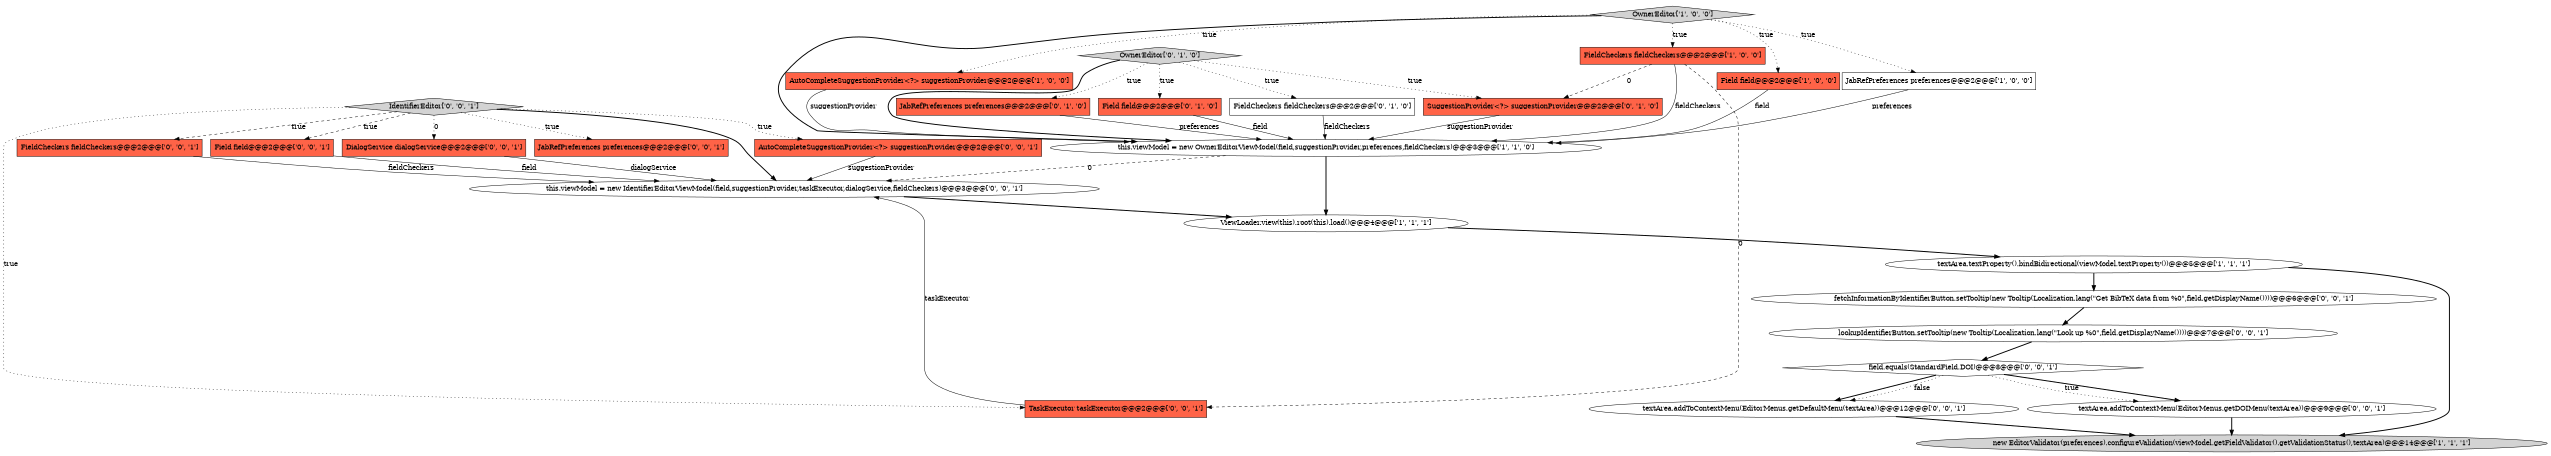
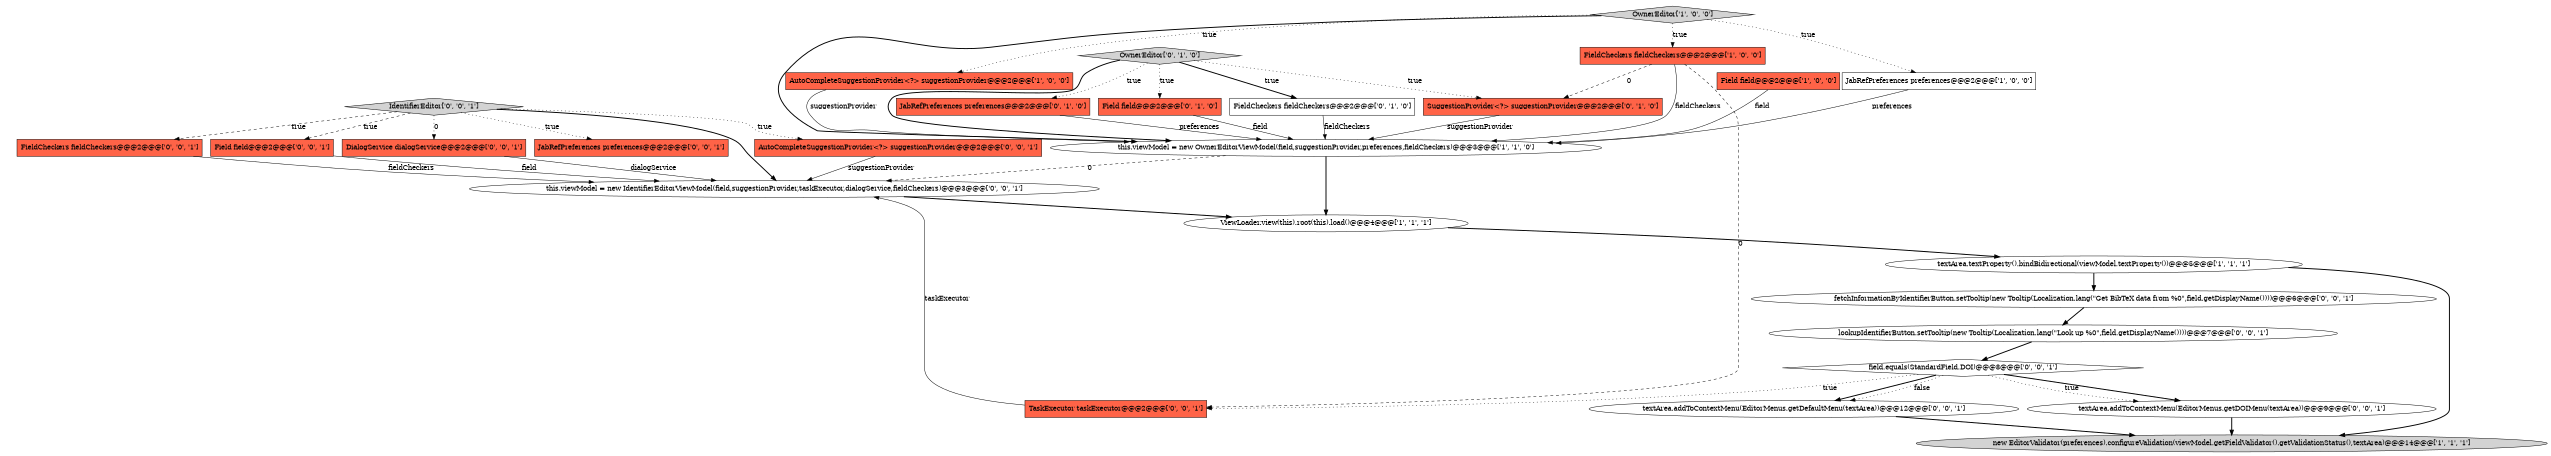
edge "OwnerEditor['1', '0', '0']" -> "Field field@@@2@@@['1', '0', '0']": removed, label "true"
edge "OwnerEditor['0', '1', '0']" -> "FieldCheckers fieldCheckers@@@2@@@['0', '1', '0']": style dotted -> bold
edge "IdentifierEditor['0', '0', '1']" -> "TaskExecutor taskExecutor@@@2@@@['0', '0', '1']": now "field.equals(StandardField.DOI)@@@8@@@['0', '0', '1']" -> "TaskExecutor taskExecutor@@@2@@@['0', '0', '1']"
